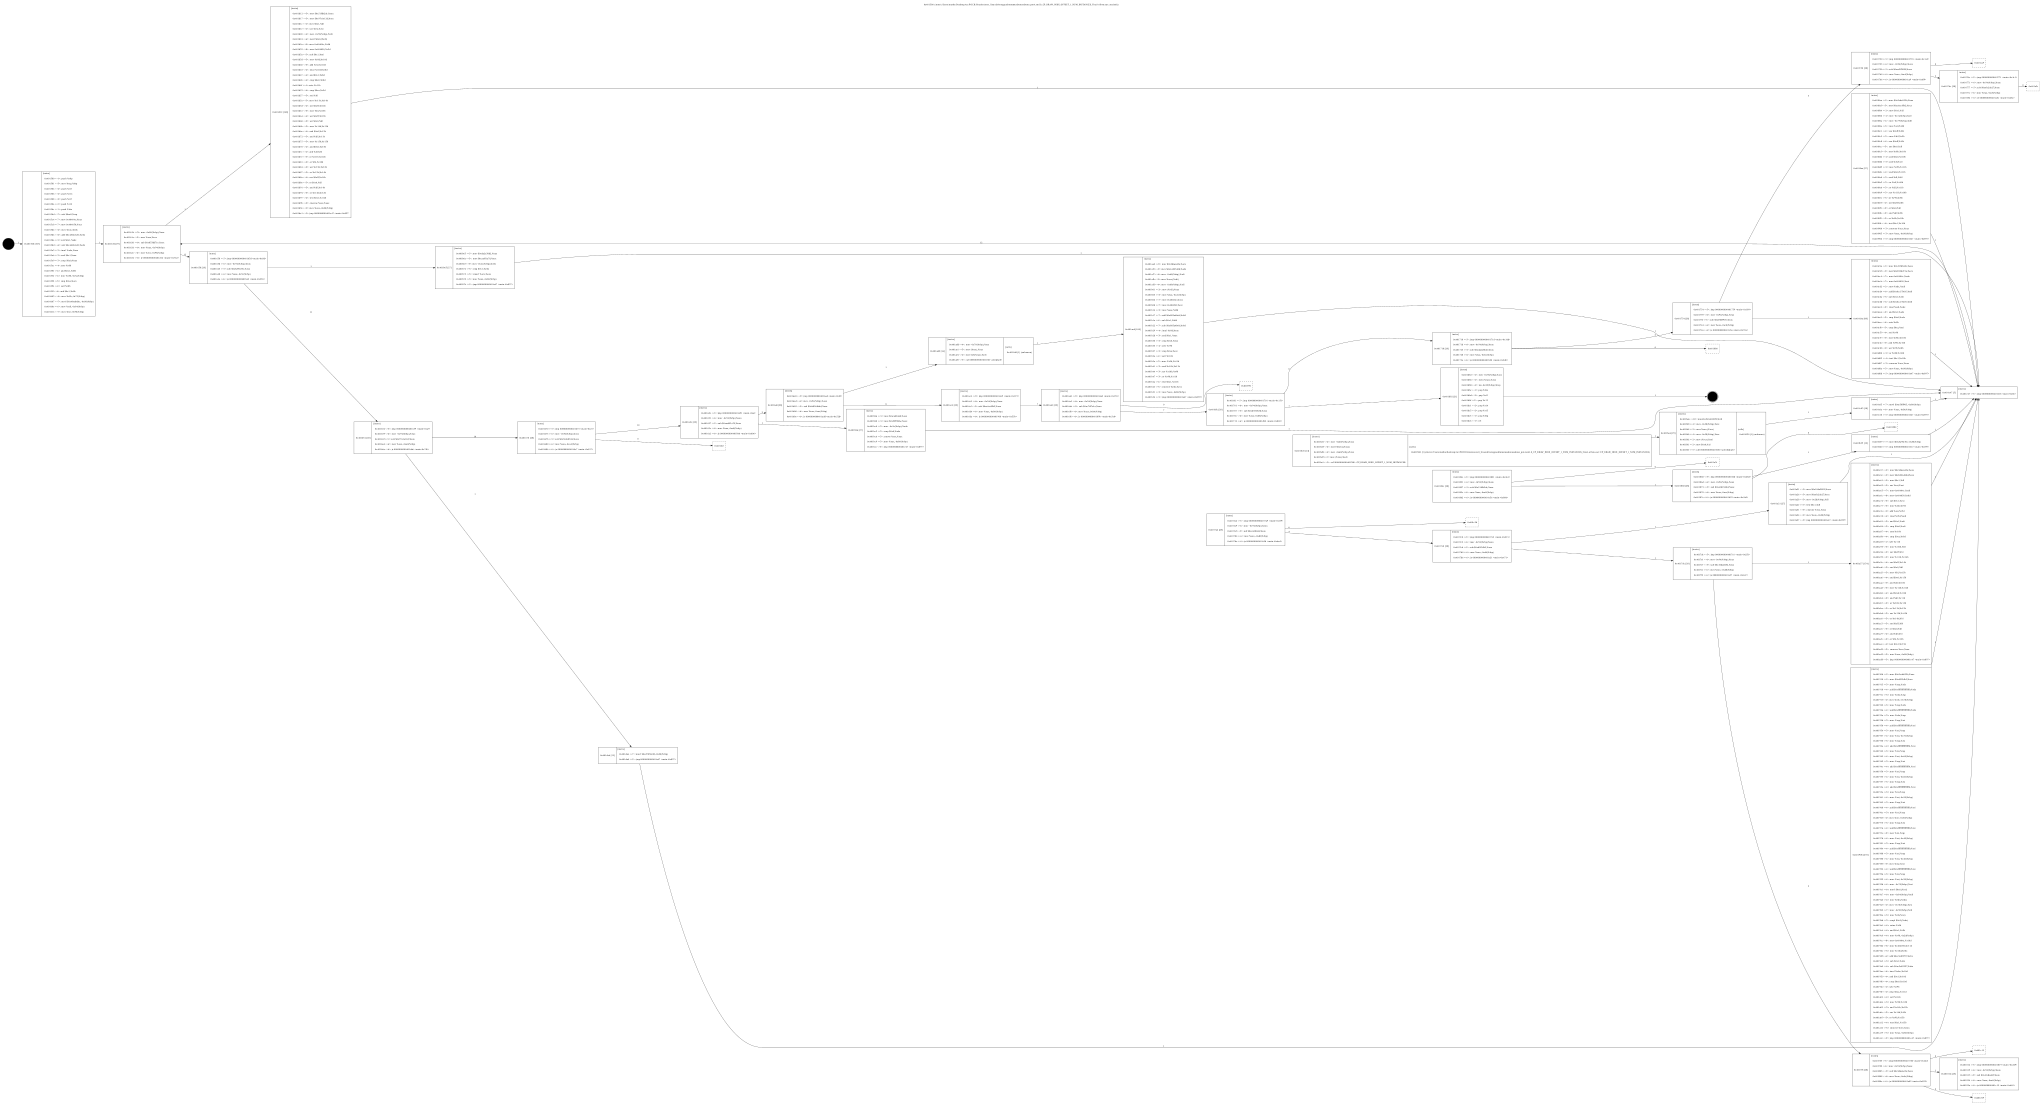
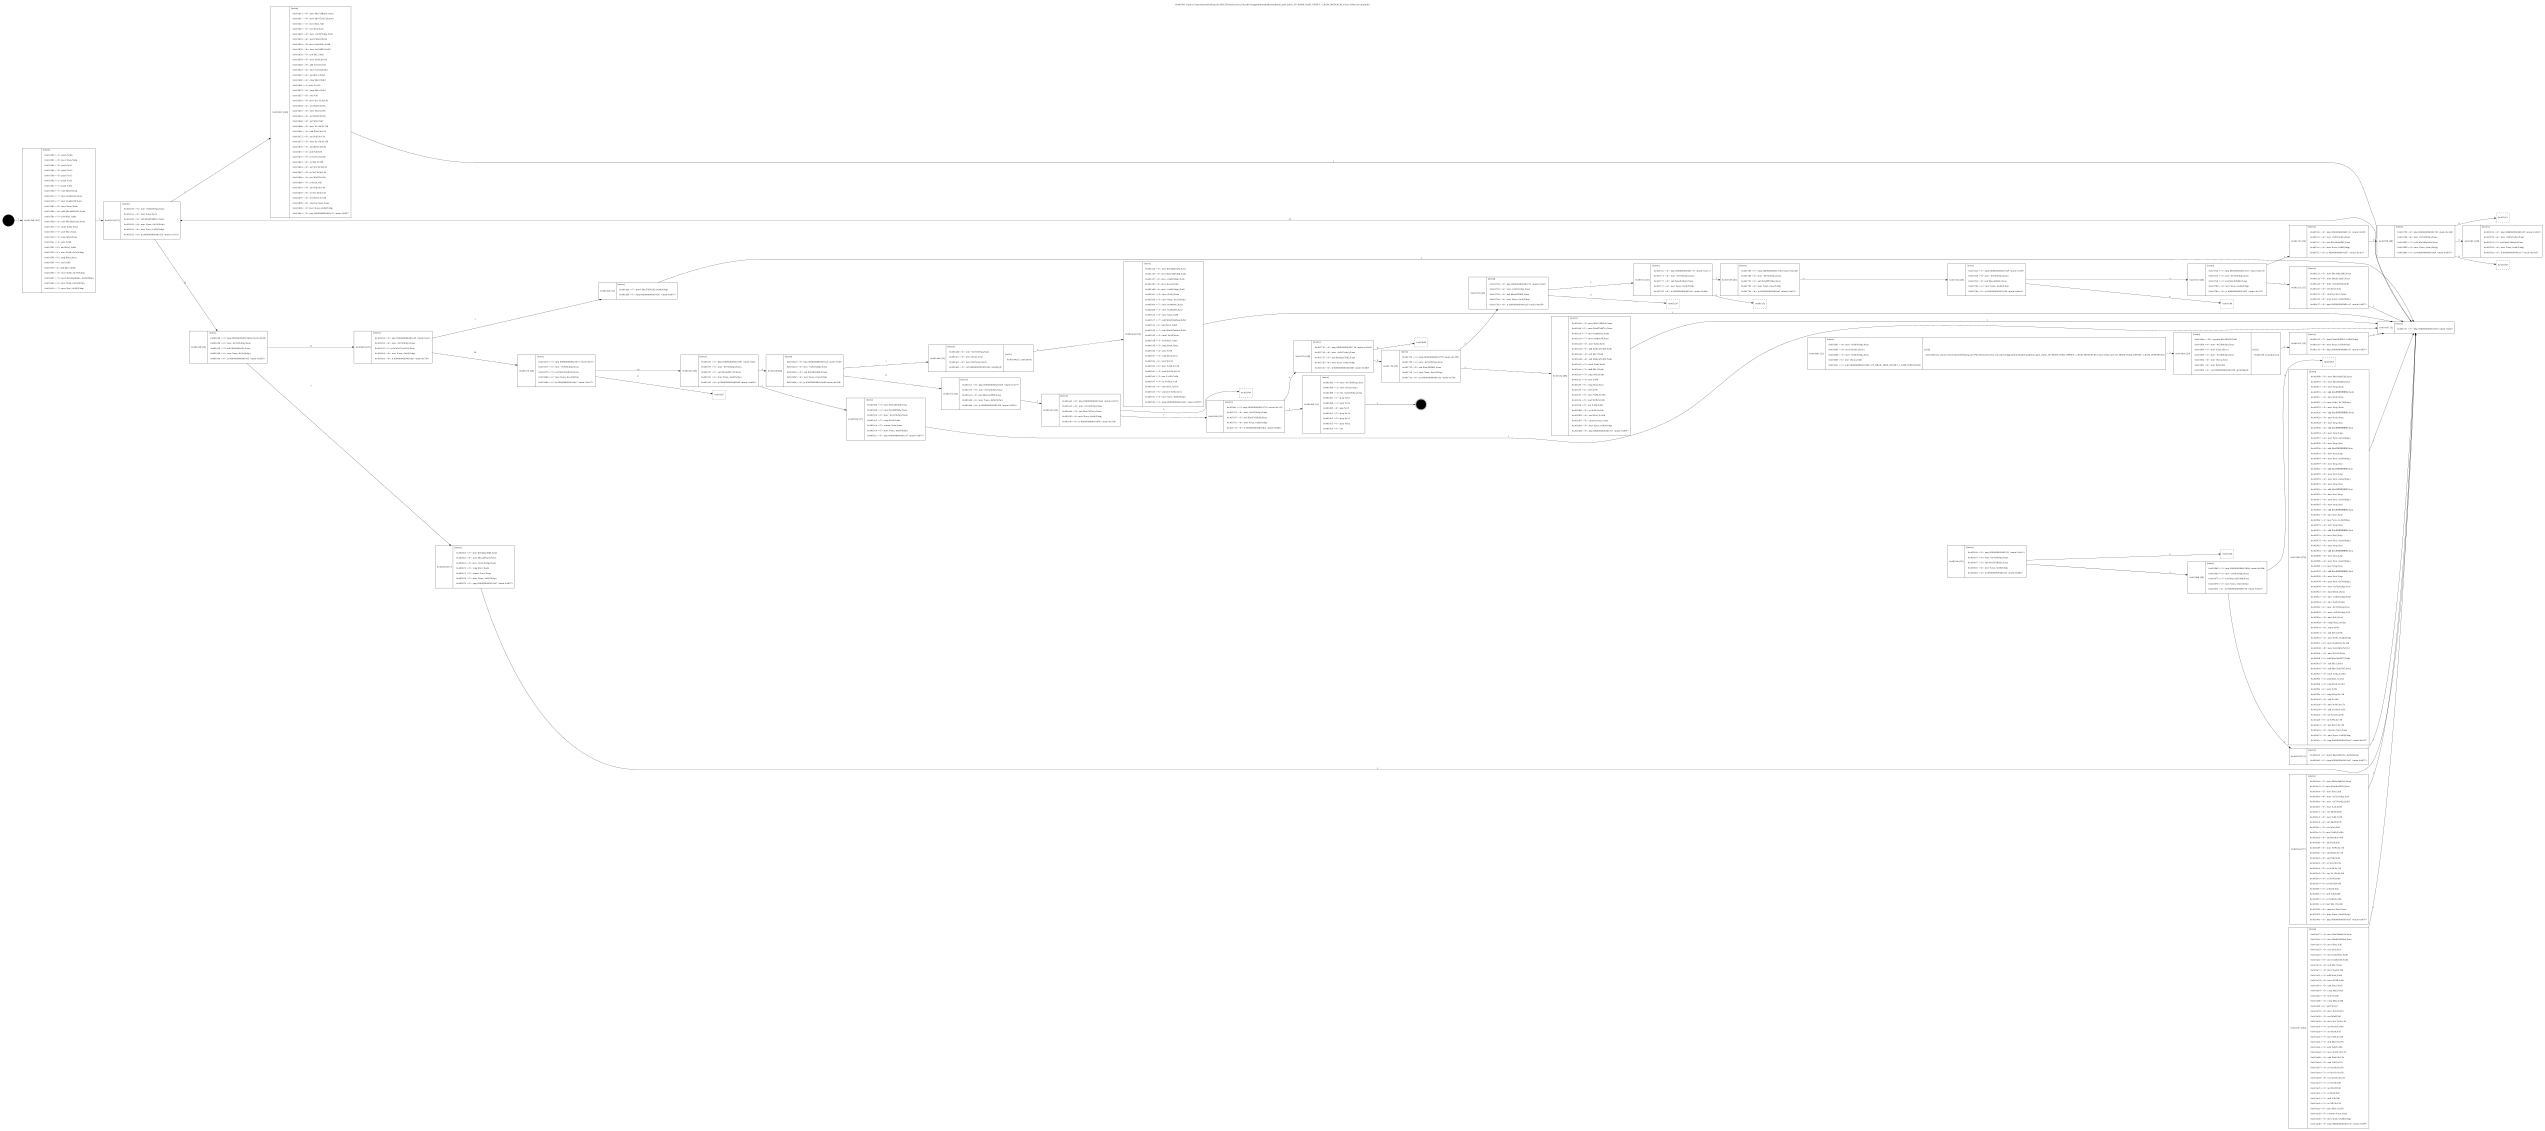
node "0x401788 [28]": added
edge "0x4017dc [28]" -> "0x401a57 [134]": removed, label "1"
